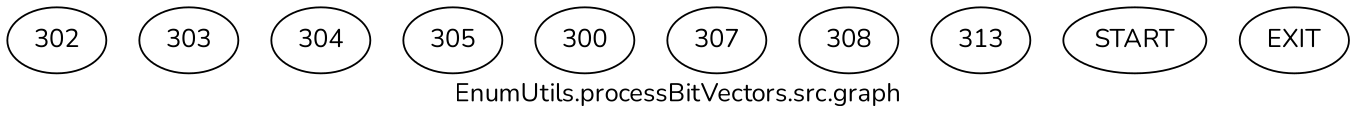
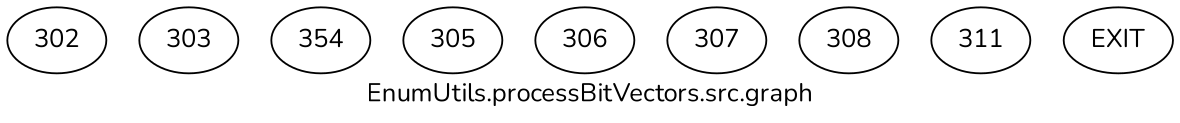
node "304": label "304" -> "354"
node "300": label "300" -> "306"
node "313": label "313" -> "311"
node "START": removed
